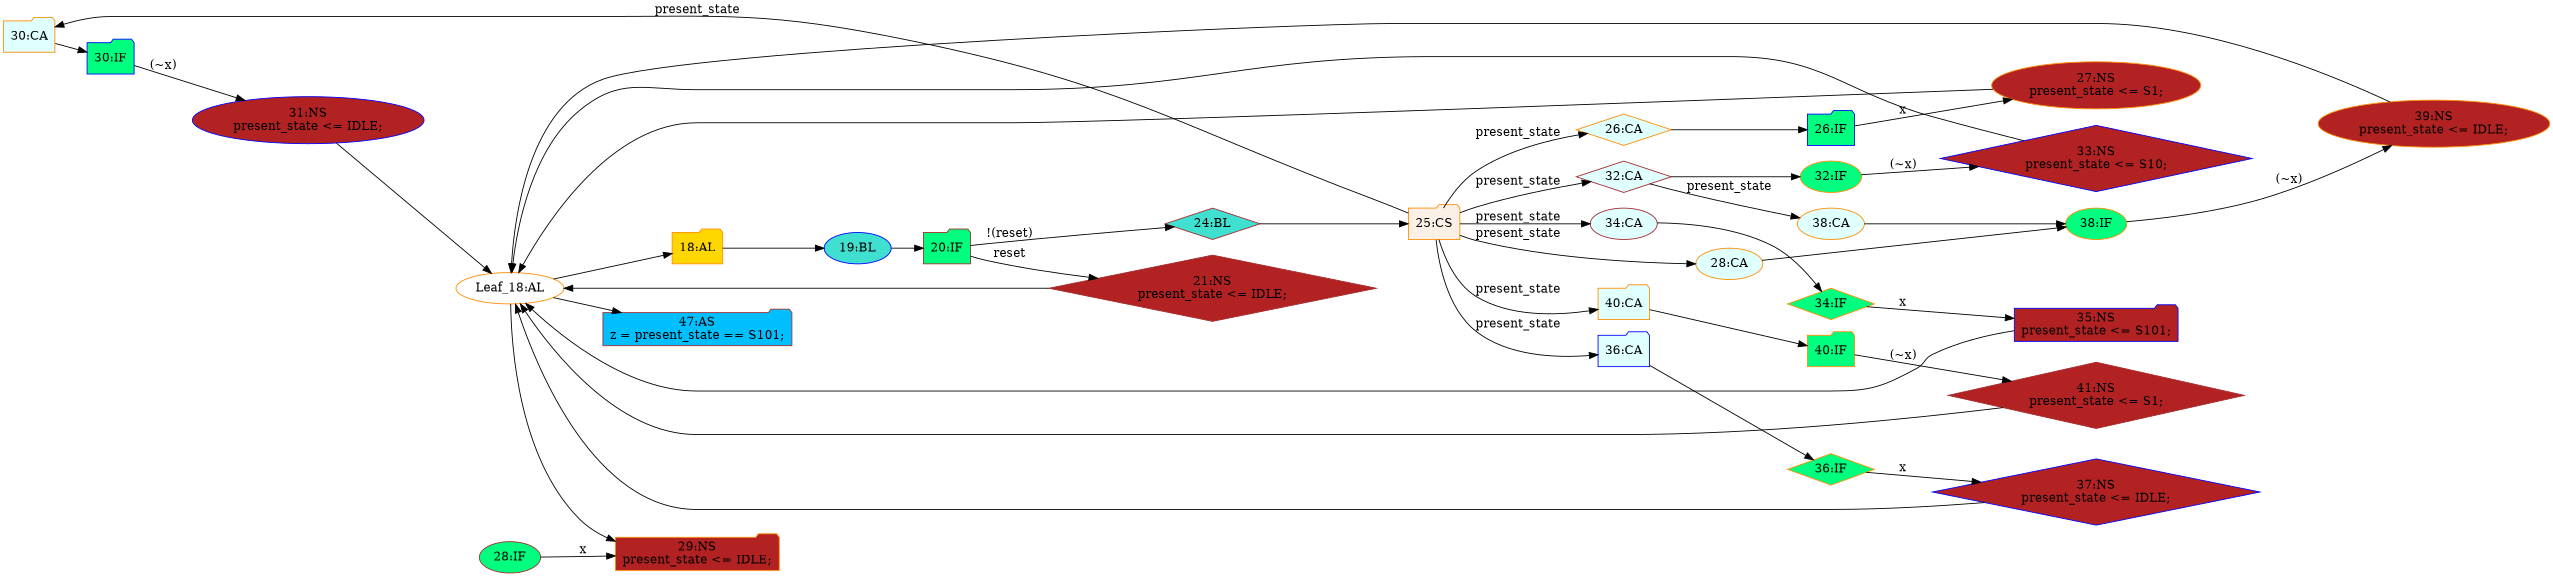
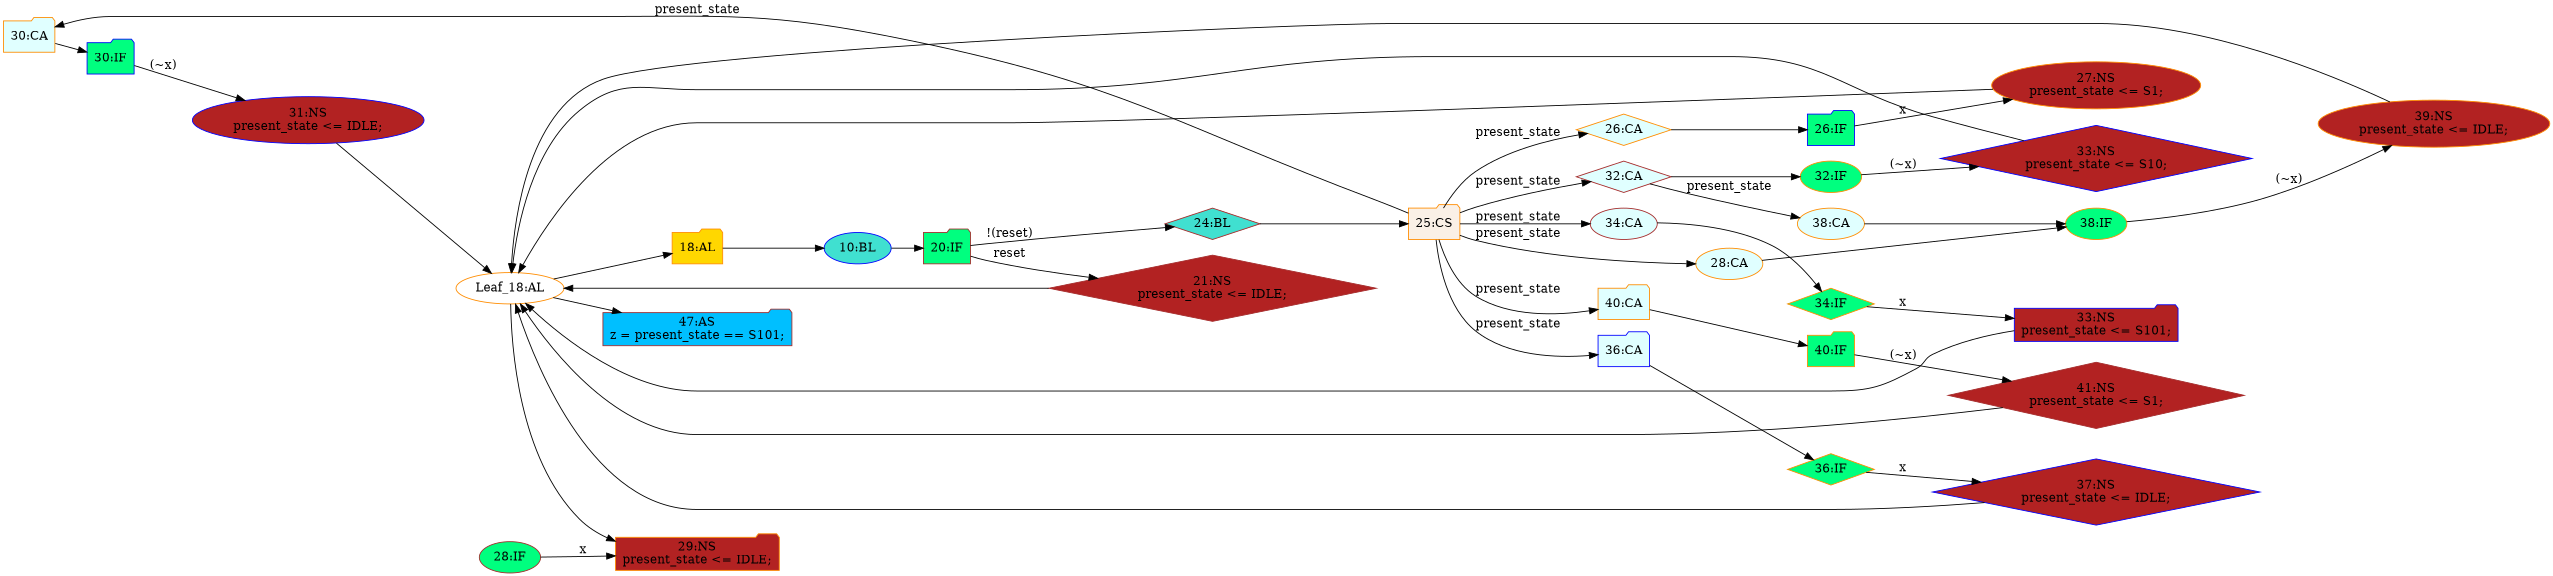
node "19:BL": label "19:BL" -> "10:BL"
node "35:NS present_state <= S101;": label "35:NS present_state <= S101;" -> "33:NS present_state <= S101;"
